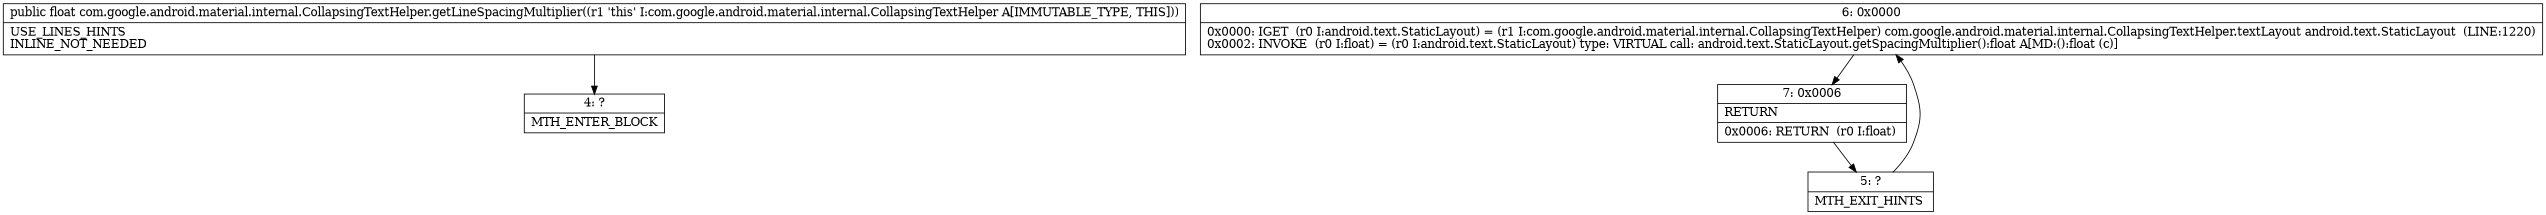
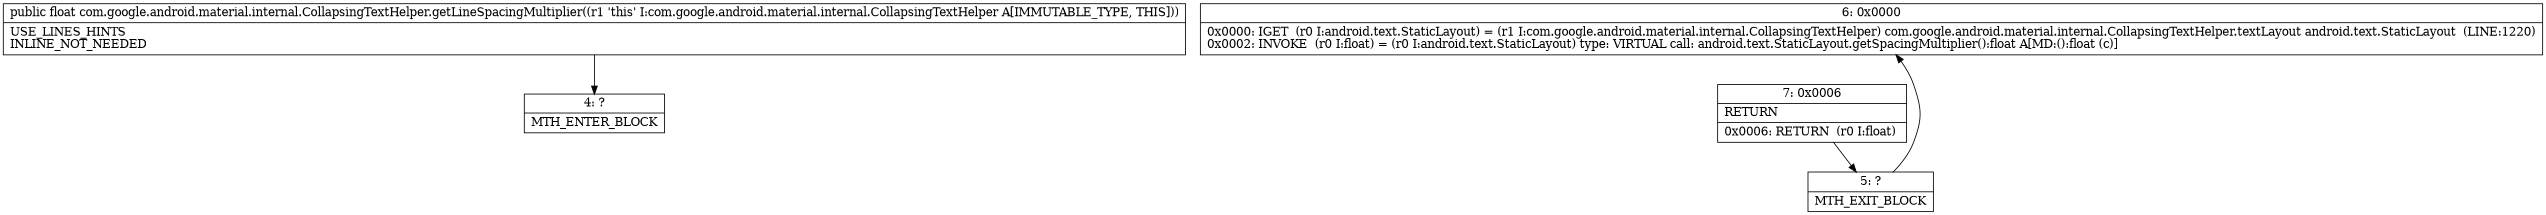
edge "6: 0x0000" -> "7: 0x0006": removed
node "5: ?": text "MTH_EXIT_HINTS" -> "MTH_EXIT_BLOCK"
